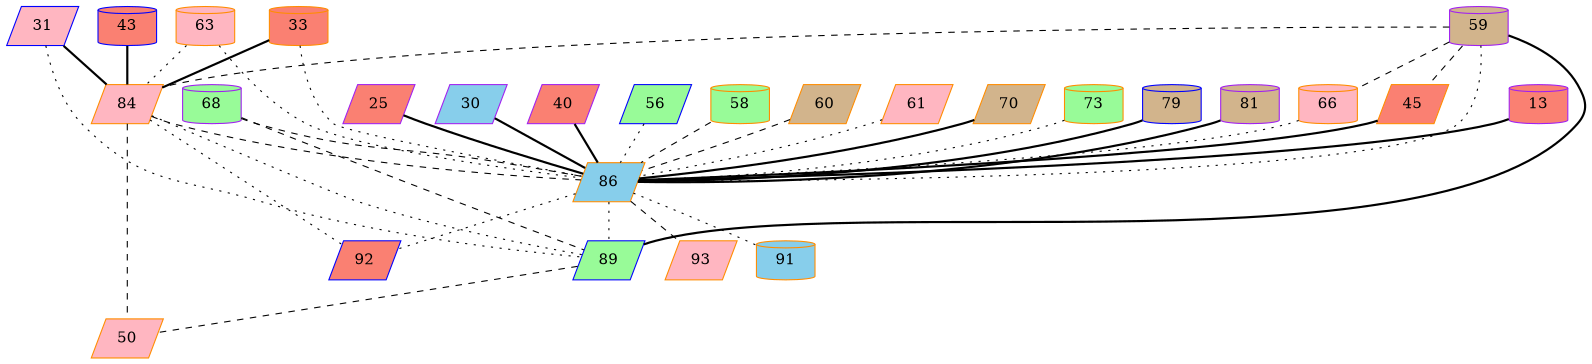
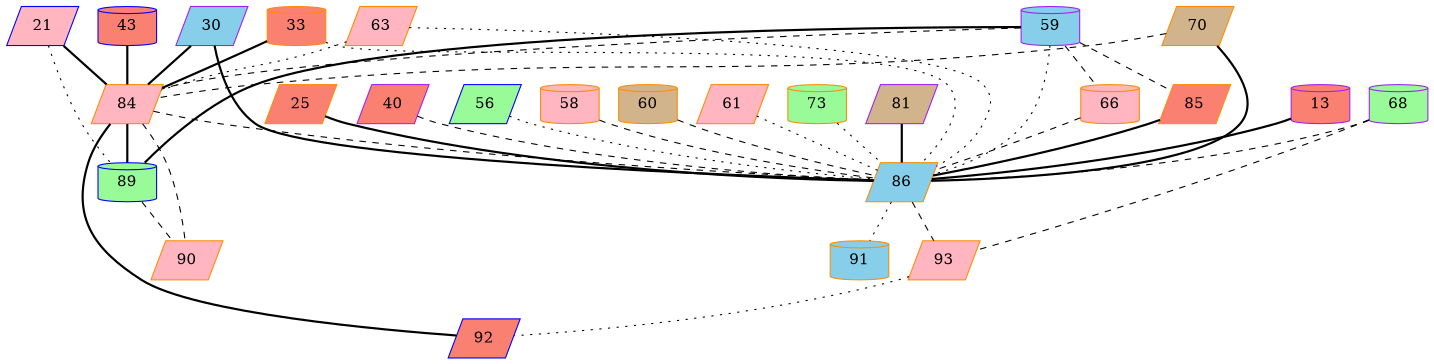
node "31": label "31" -> "21"
node "63": shape cylinder -> parallelogram
node "59": fillcolor tan -> skyblue
edge "30" -- "84": added
edge "70" -- "84": added
node "25": color purple -> darkorange
node "58": fillcolor palegreen -> lightpink
node "60": shape parallelogram -> cylinder
node "79": removed
node "81": shape cylinder -> parallelogram
node "45": label "45" -> "85"
edge "40" -- "86": style bold -> dashed
edge "66" -- "86": style dotted -> dashed
edge "84" -- "92": style dotted -> bold
edge "68" -- "89": now "68" -- "93"
edge "84" -- "89": style dotted -> bold
edge "86" -- "92": now "93" -- "92"
edge "86" -- "89": removed
node "89": shape parallelogram -> cylinder
node "50": label "50" -> "90"
